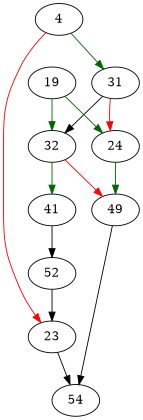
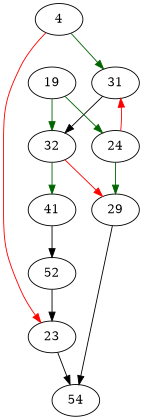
edge "31" -> "24": reversed
node "49": label "49" -> "29"
